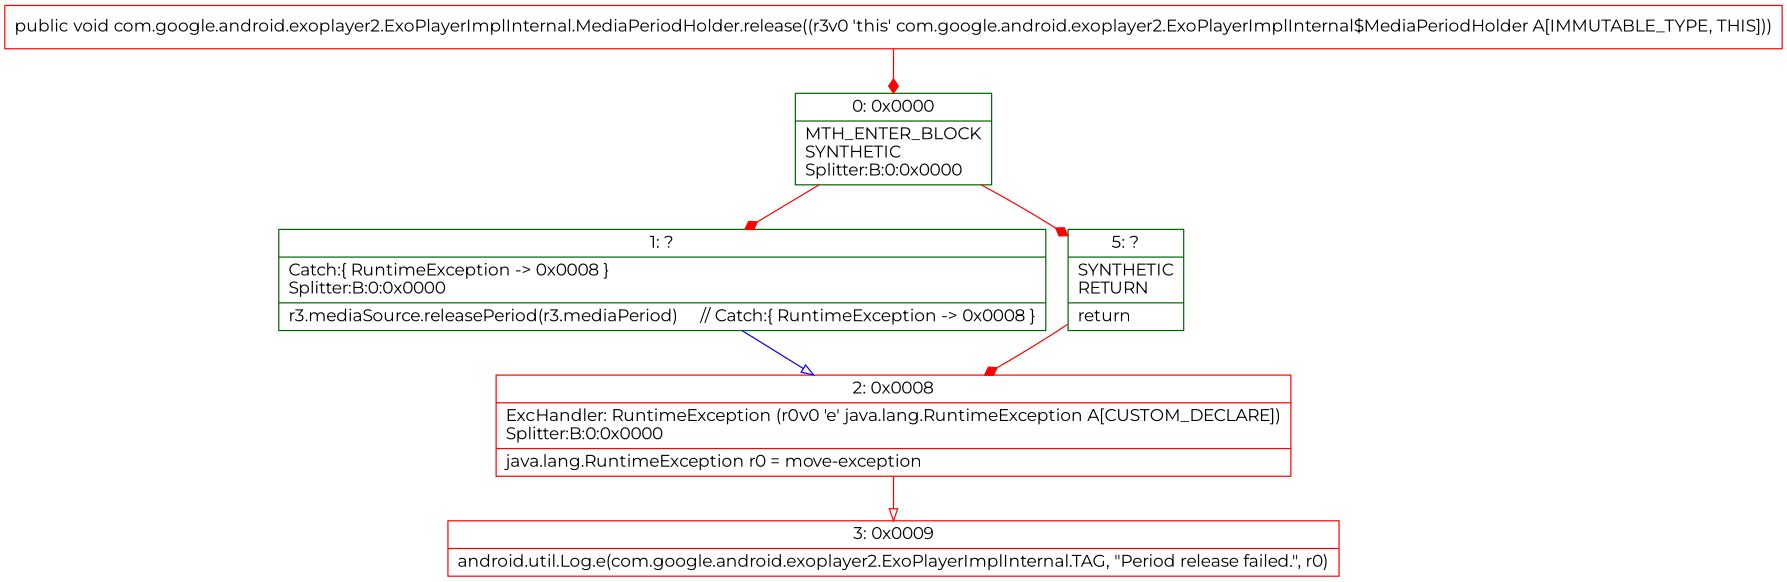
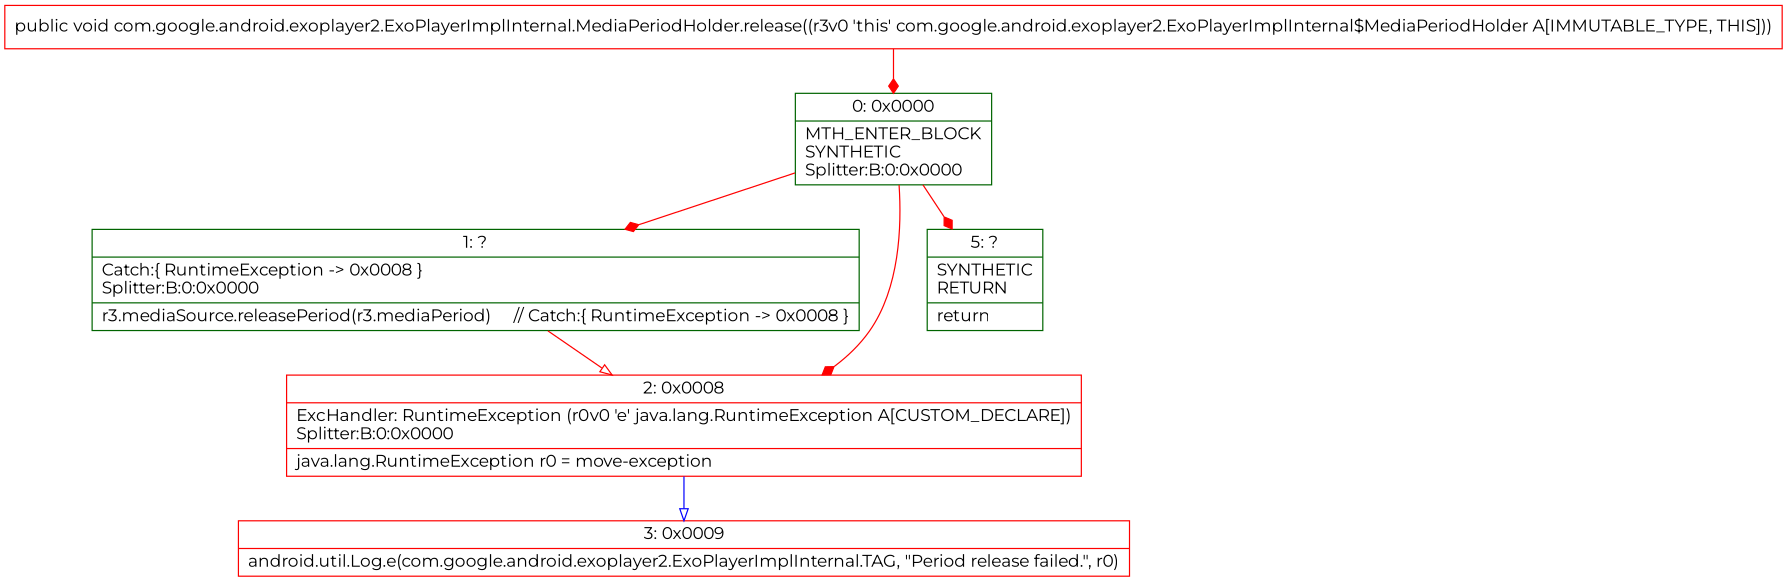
edge "5: ?" -> "2: 0x0008": now "0: 0x0000" -> "2: 0x0008"
edge "1: ?" -> "2: 0x0008": color blue -> red
edge "2: 0x0008" -> "3: 0x0009": color red -> blue
